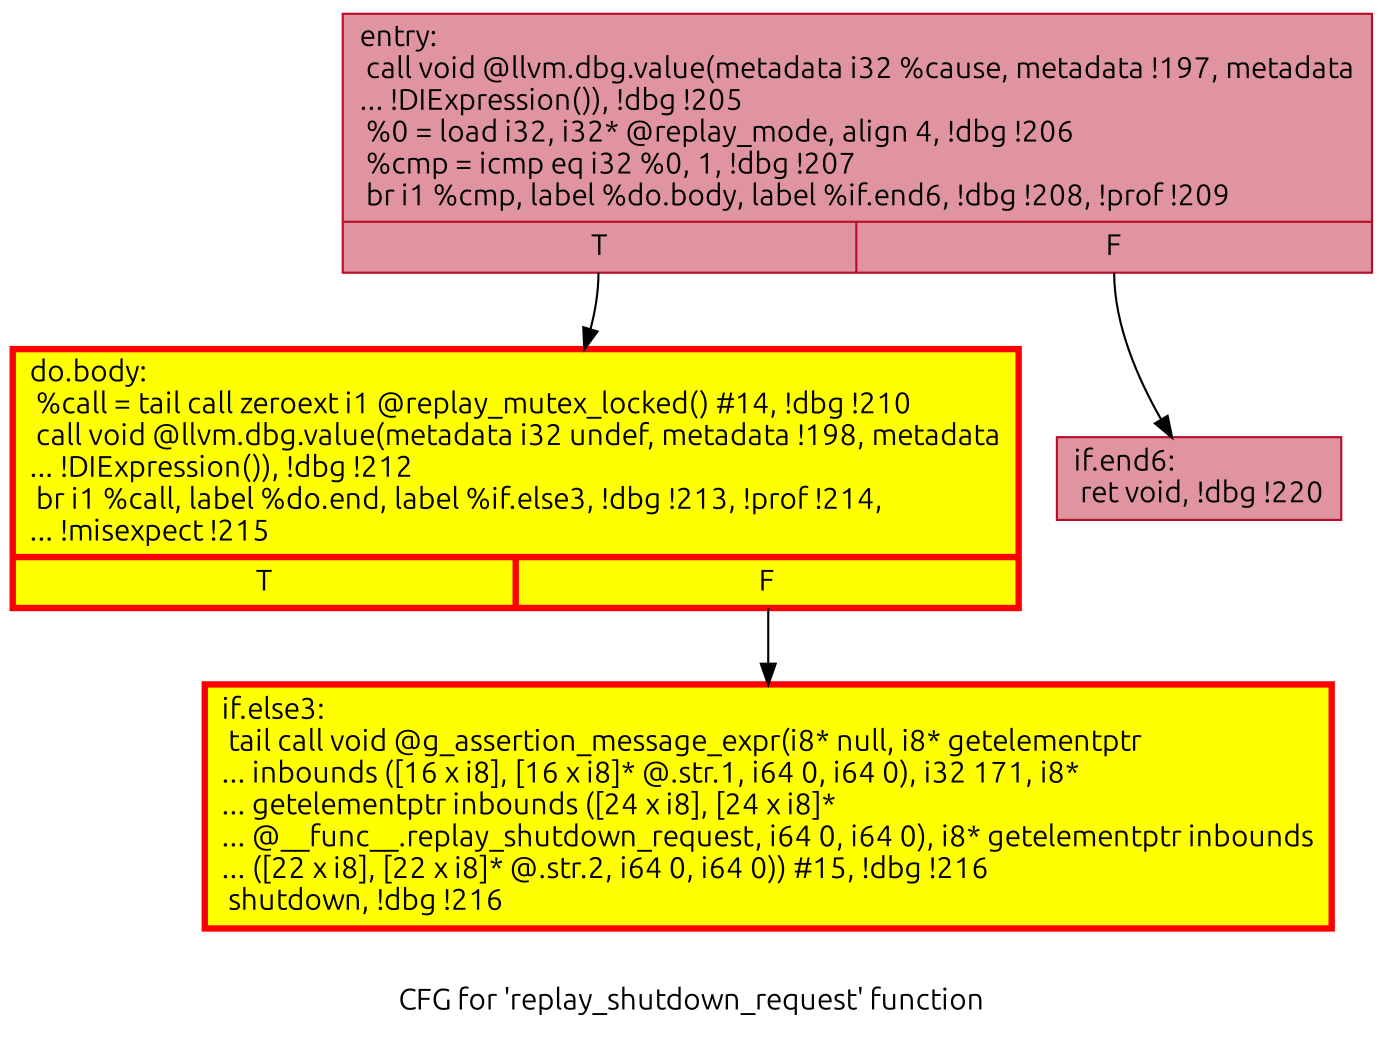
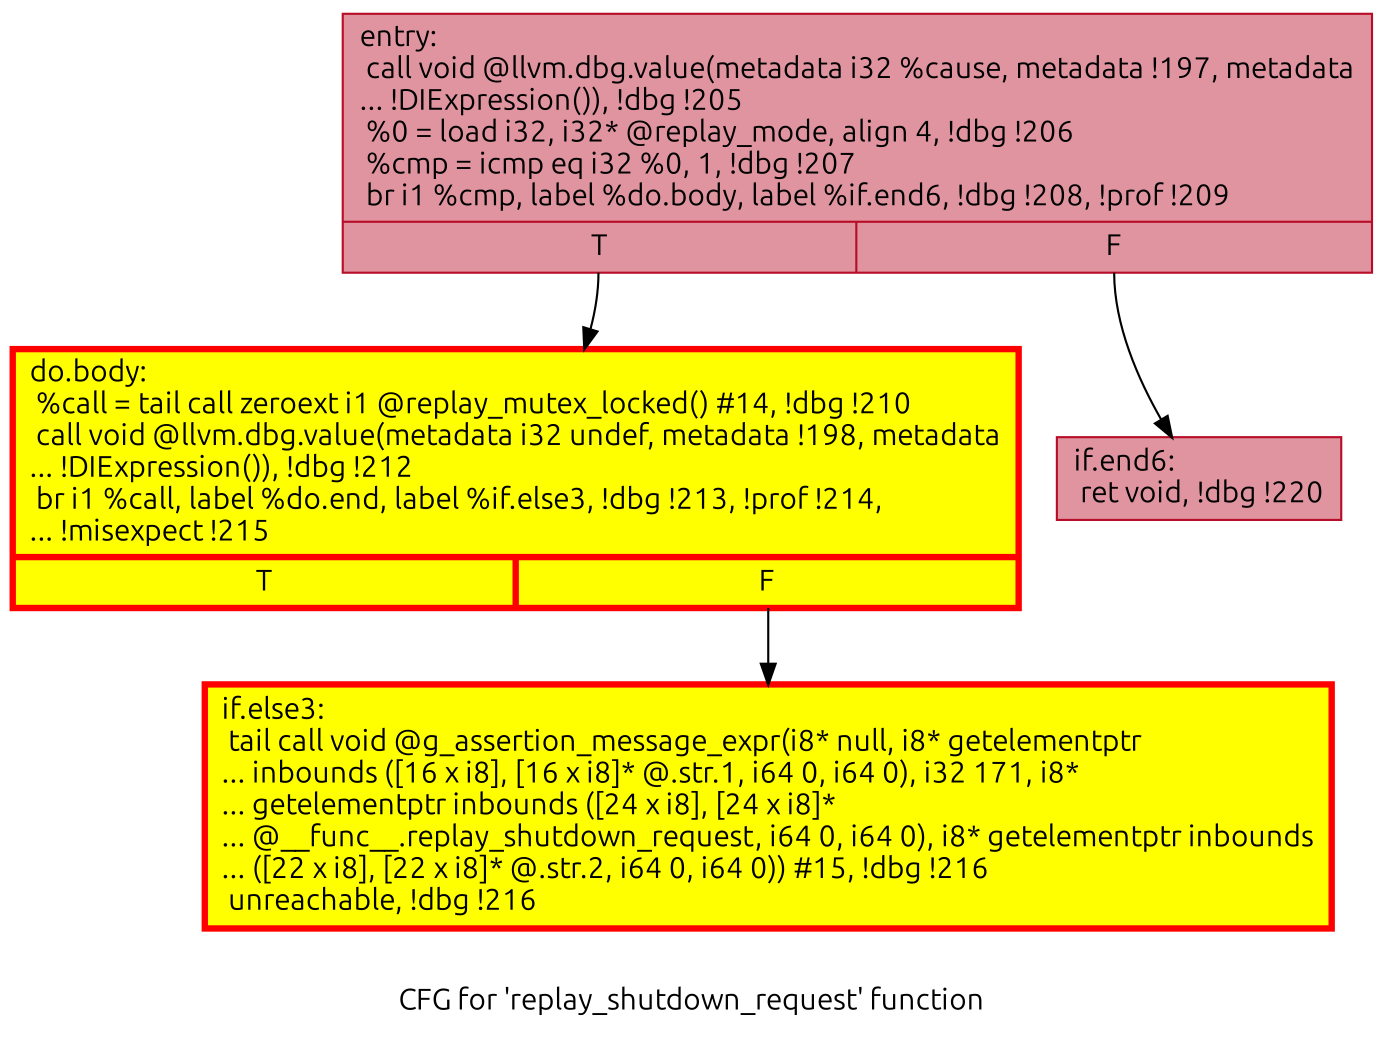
node "if.else3:": text "shutdown, !dbg !216" -> "unreachable, !dbg !216"
